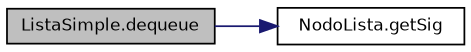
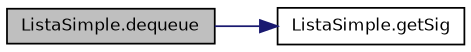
node "NodoLista.getSig": label "NodoLista.getSig" -> "ListaSimple.getSig"
